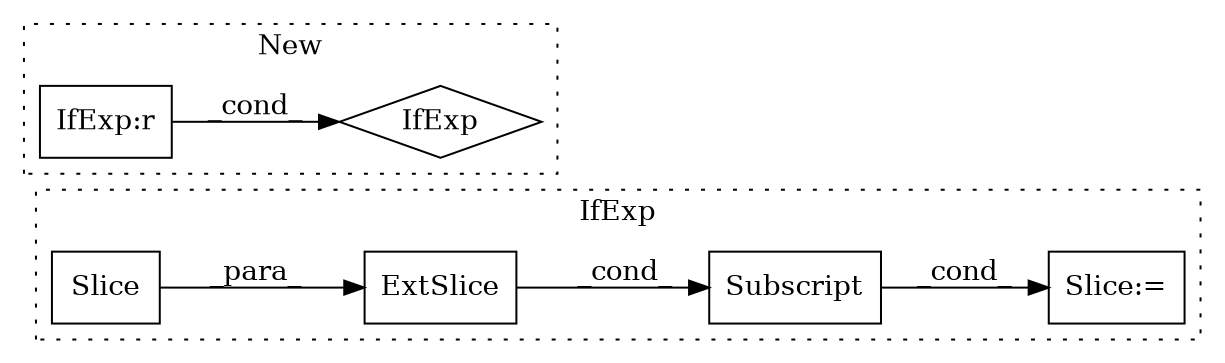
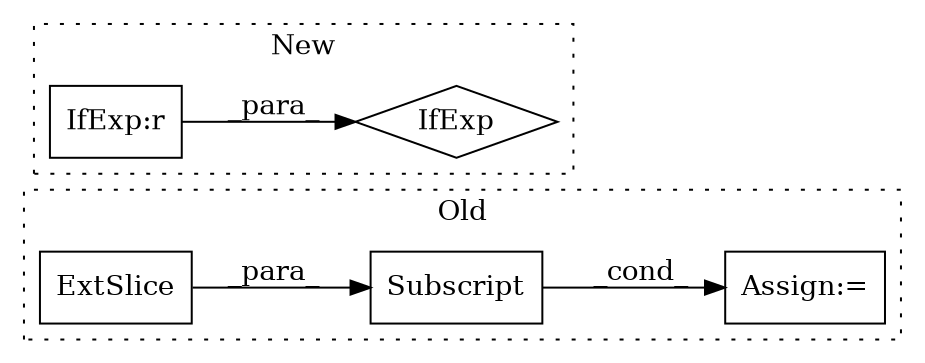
edge "IfExp:r" -> "IfExp": label "_cond_" -> "_para_"
cluster "IfExp": label "IfExp" -> "Old"
edge "ExtSlice" -> "Subscript": label "_cond_" -> "_para_"
node "Slice": removed
node "Slice:=": label "Slice:=" -> "Assign:="
